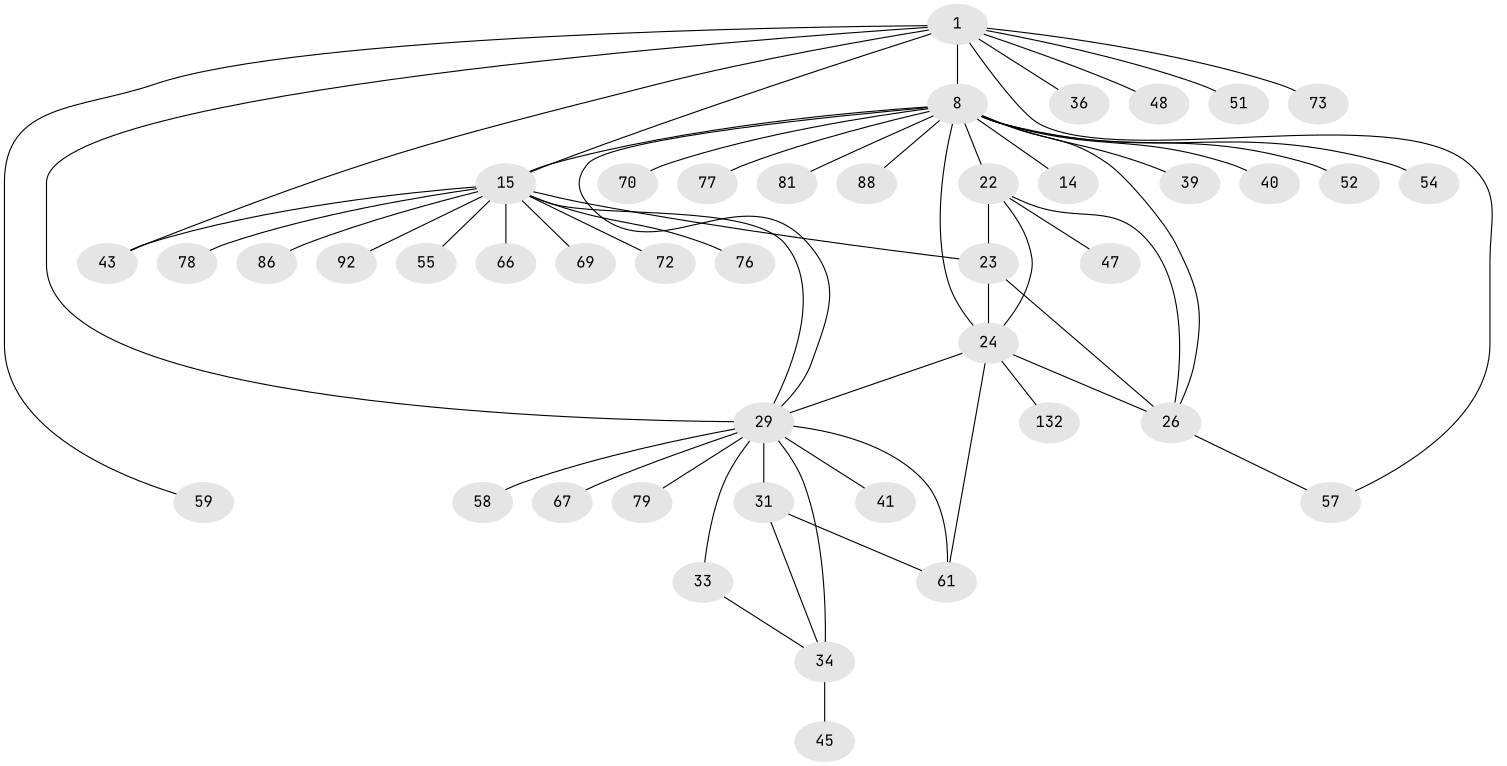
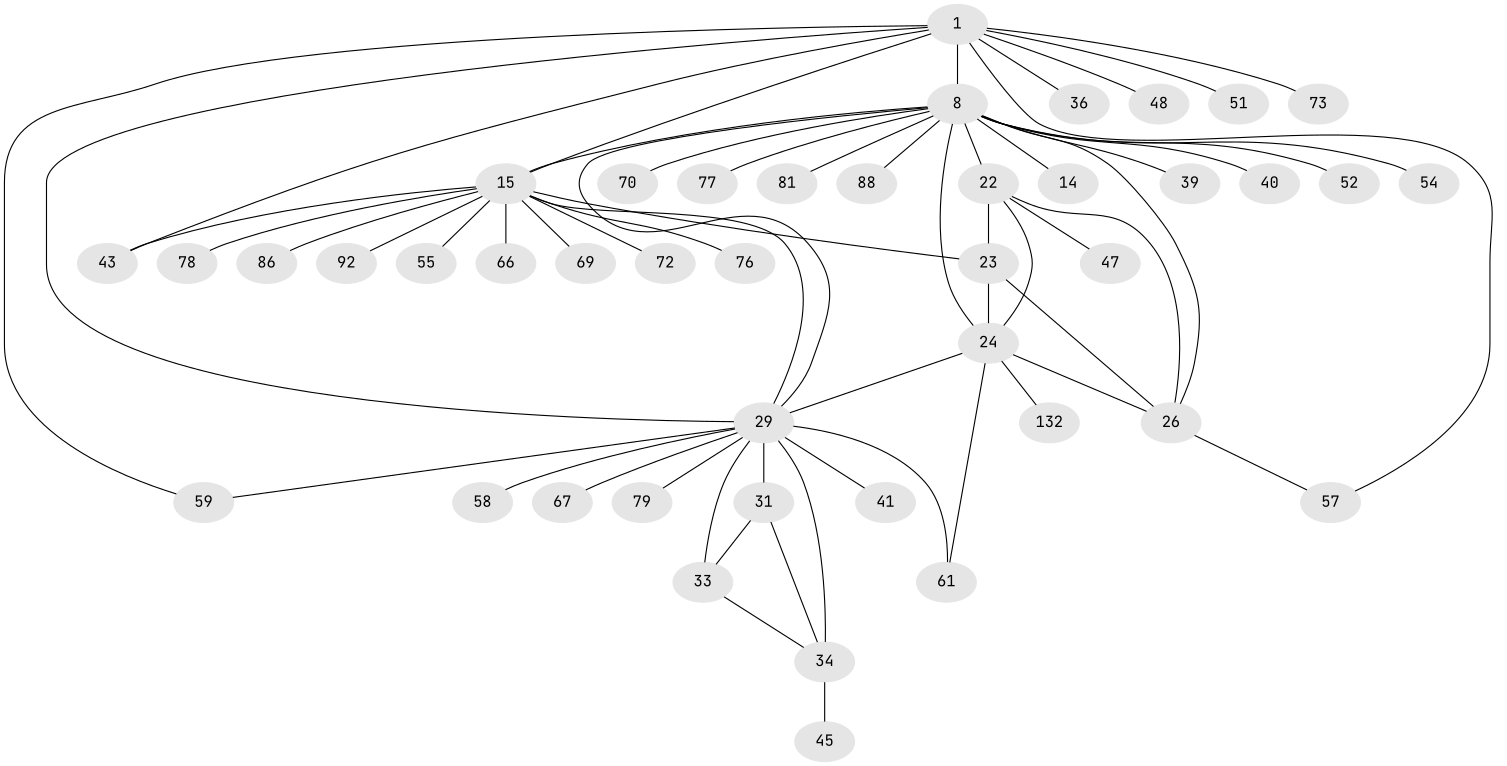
edge "29" -- "59": added
edge "31" -- "61": now "31" -- "33"
